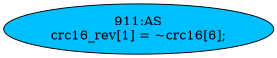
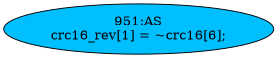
node "911:AS crc16_rev[1] = ~crc16[6];": label "911:AS crc16_rev[1] = ~crc16[6];" -> "951:AS crc16_rev[1] = ~crc16[6];"
